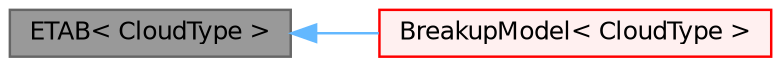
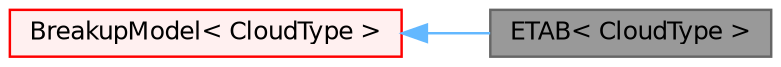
edge "BreakupModel< CloudType >" -> "ETAB< CloudType >": reversed
